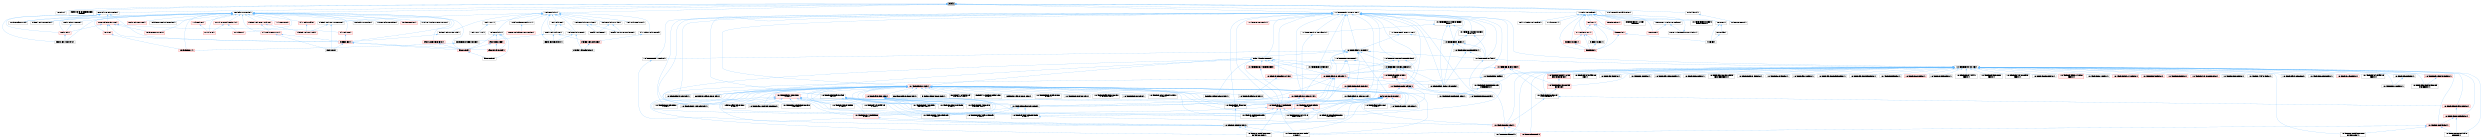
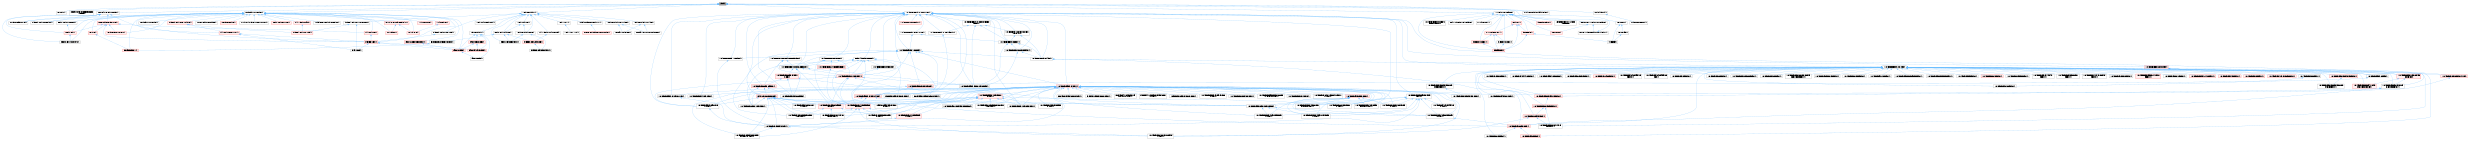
edge "MovieSceneChannelOverride Container.h" -> "MovieSceneFloatPerlinNoise ChannelContainer.h": reversed
node "MovieSceneMaterialParameter CollectionTrack.h": removed
